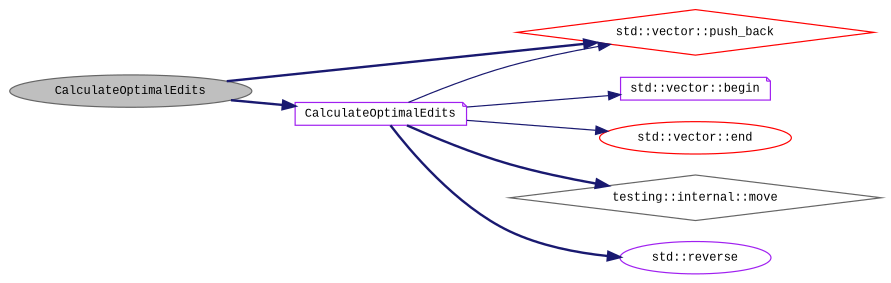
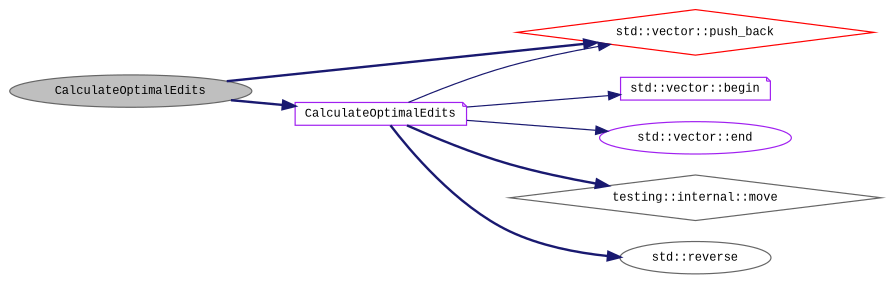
node "std::vector::end": color red -> purple
node "std::reverse": color purple -> gray40
